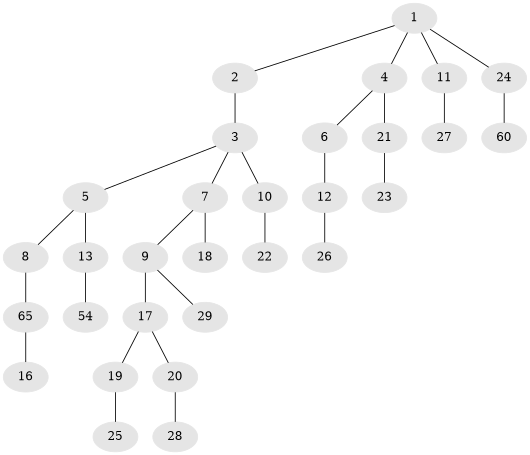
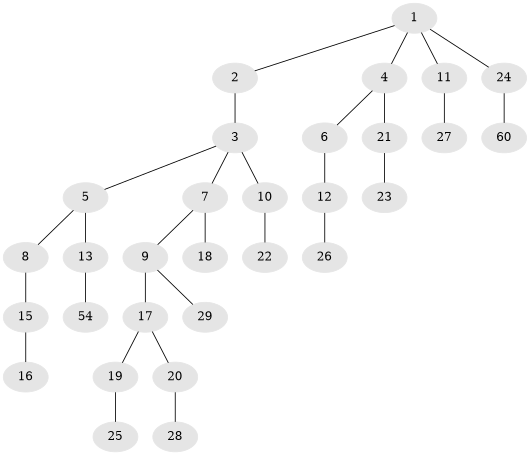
node "65": label "65" -> "15"
